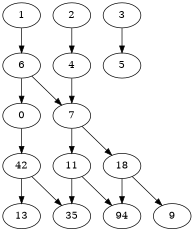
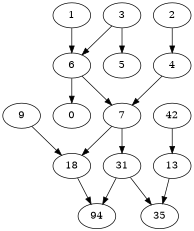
edge "3" -> "6": added
edge "0" -> "42": removed
node "11": label "11" -> "31"
edge "42" -> "35": now "13" -> "35"
edge "18" -> "9": reversed
